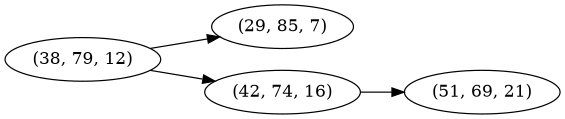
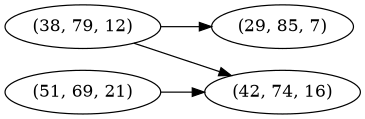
edge "(42, 74, 16)" -> "(51, 69, 21)": reversed
